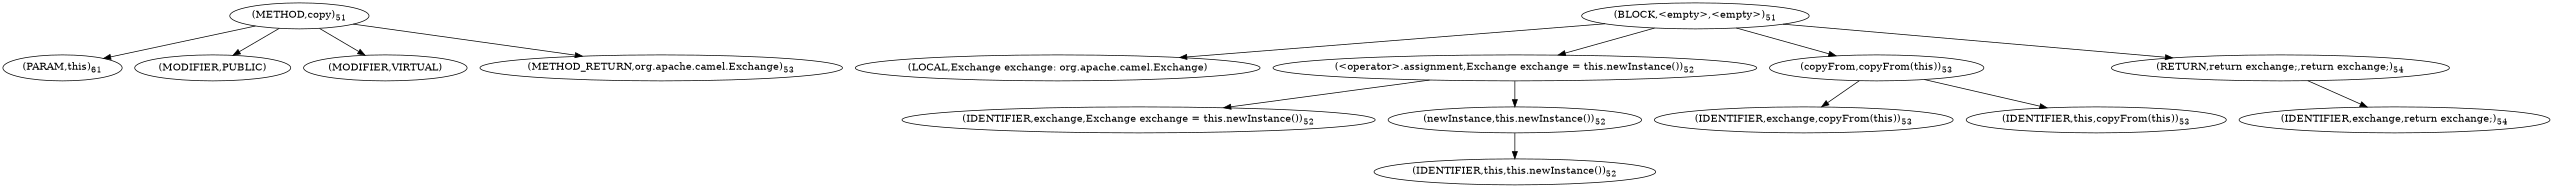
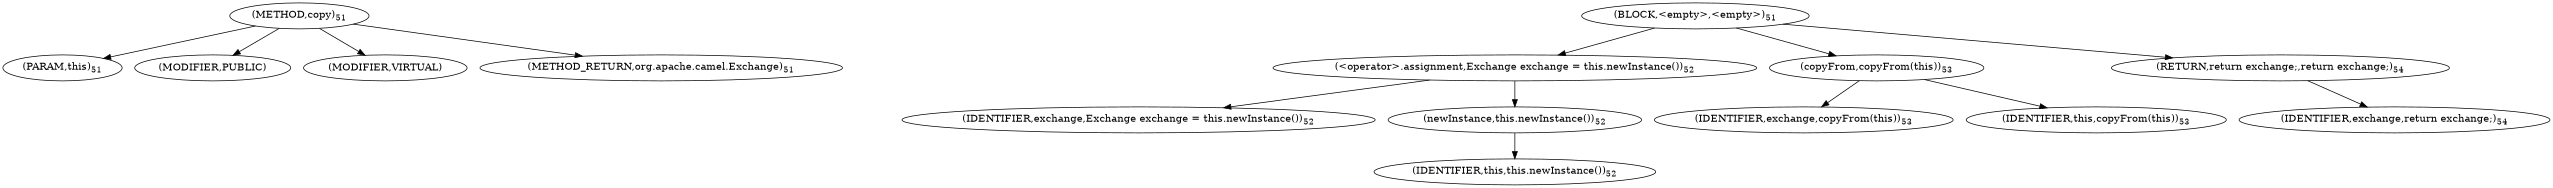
node "(PARAM,this)": text "61" -> "51"
node "(METHOD_RETURN,org.apache.camel.Exchange)": text "53" -> "51"
node "(LOCAL,Exchange exchange: org.apache.camel.Exchange)": removed
